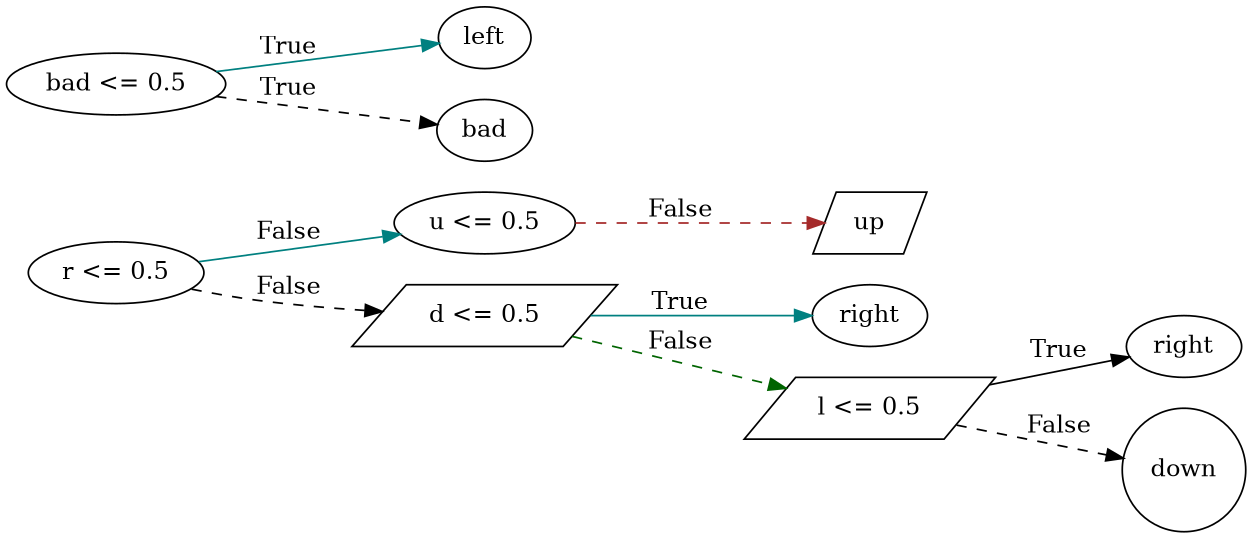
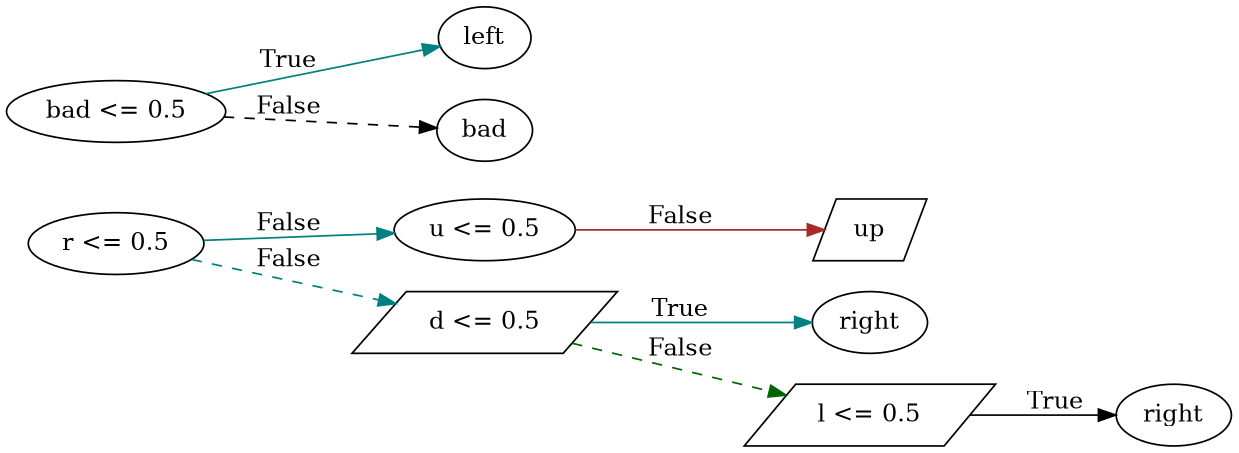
edge "bad <= 0.5" -> "bad": label "True" -> "False"
edge "u <= 0.5" -> "up": style dashed -> solid
edge "r <= 0.5" -> "d <= 0.5": color black -> teal
node "down": removed
